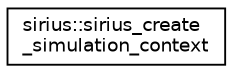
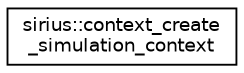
node "sirius::sirius_create _simulation_context": label "sirius::sirius_create _simulation_context" -> "sirius::context_create _simulation_context"
